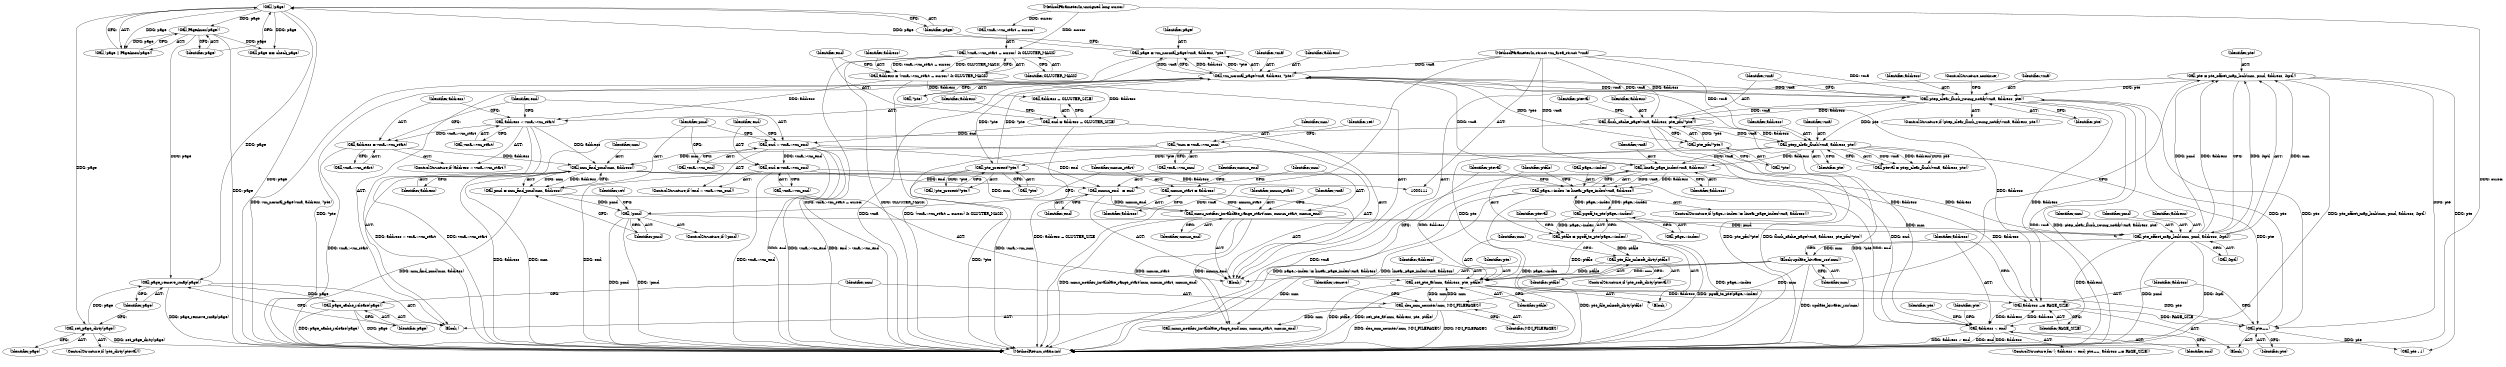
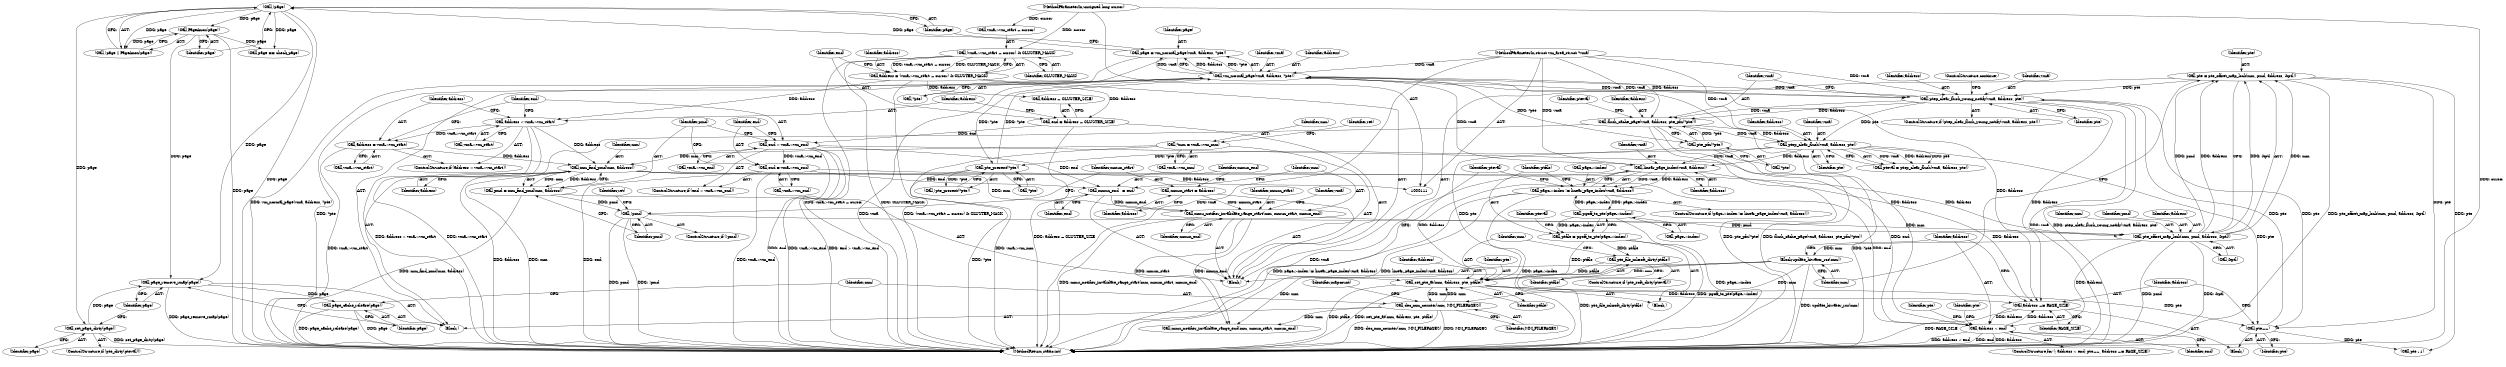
edge "(MethodParameterIn,unsigned long cursor)" -> "1000111": added, label "AST:"
node "(Identifier,remove)": label "(Identifier,remove)" -> "(Identifier,mapcount)"
edge "(Call,address += PAGE_SIZE)" -> "(Call,pte++)": now "(Call,address += PAGE_SIZE)" -> "(MethodReturn,static int)"
